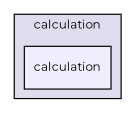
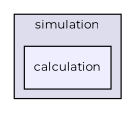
cluster "calculation": label "calculation" -> "simulation"
